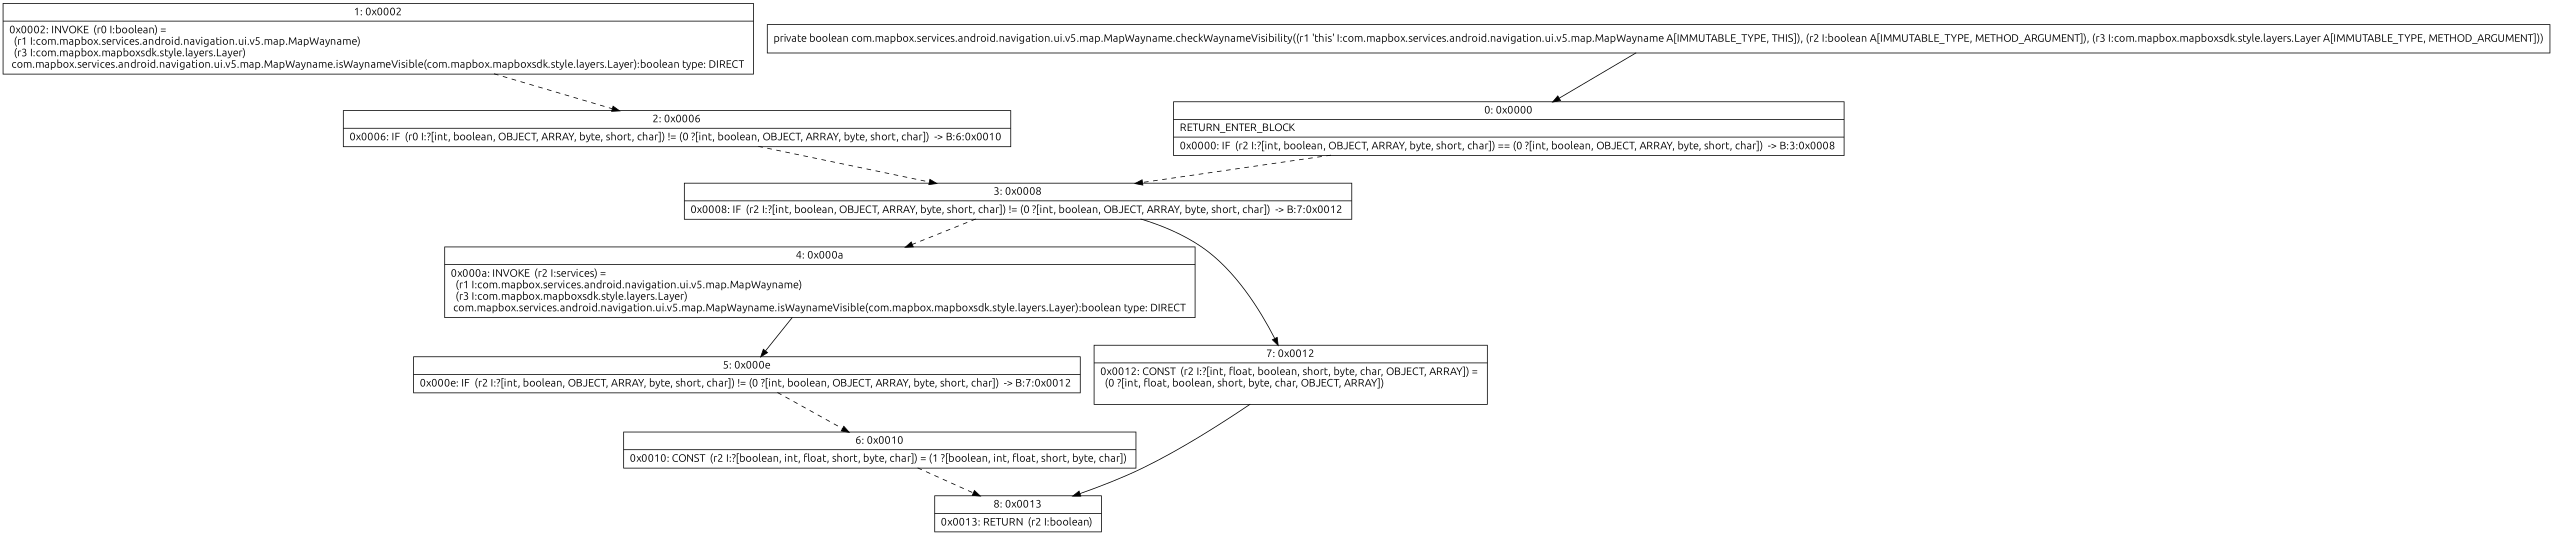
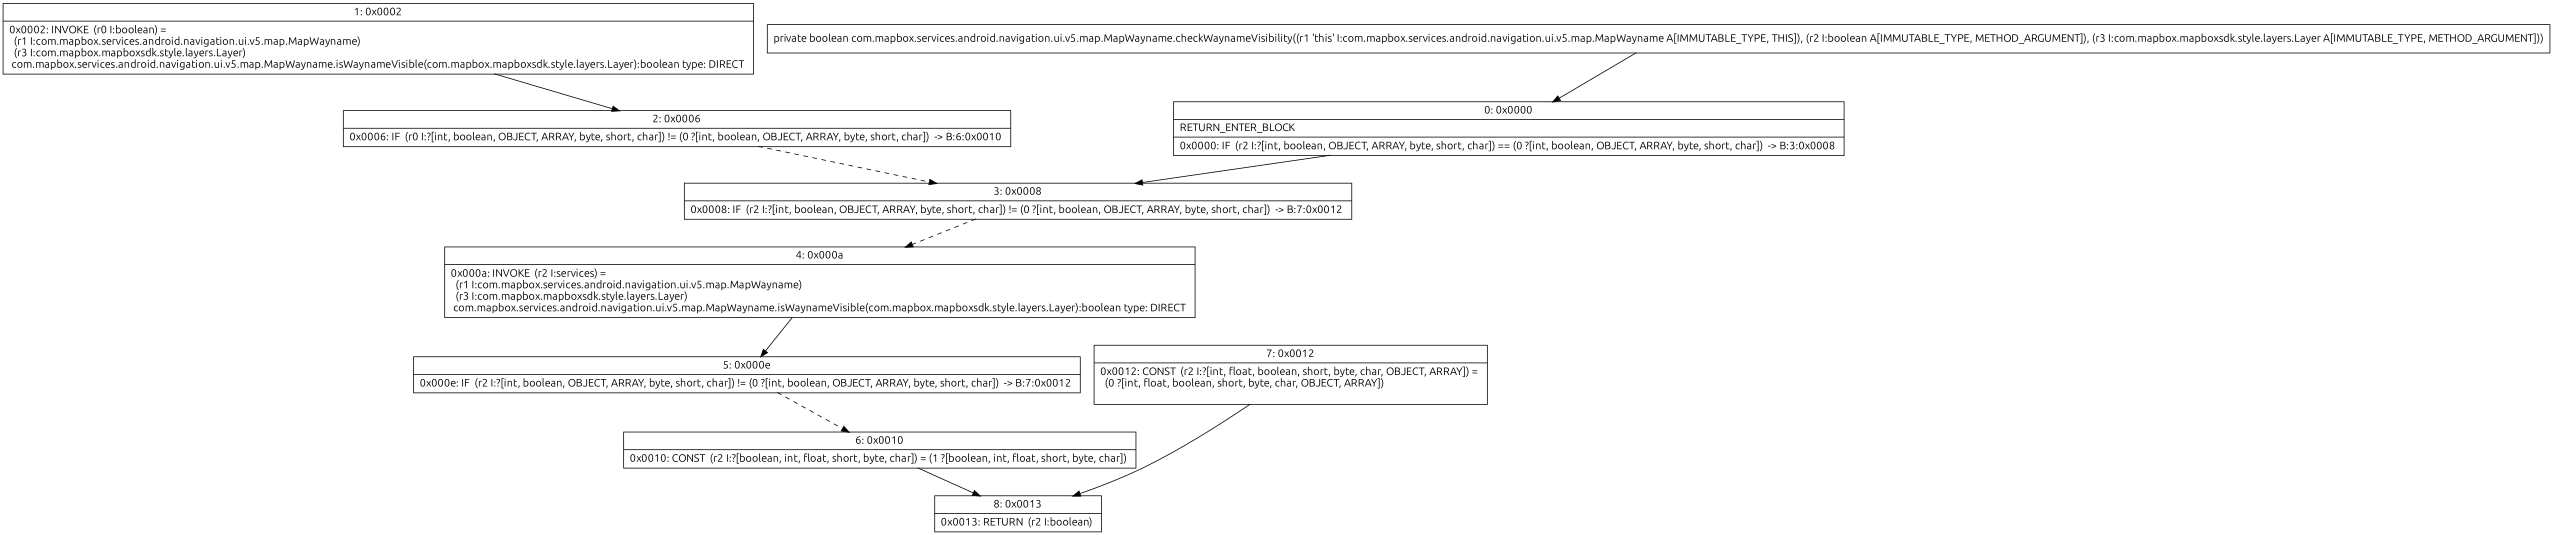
edge "1: 0x0002" -> "2: 0x0006": style dashed -> solid
edge "0: 0x0000" -> "3: 0x0008": style dashed -> solid
edge "3: 0x0008" -> "7: 0x0012": removed
edge "6: 0x0010" -> "8: 0x0013": style dashed -> solid
